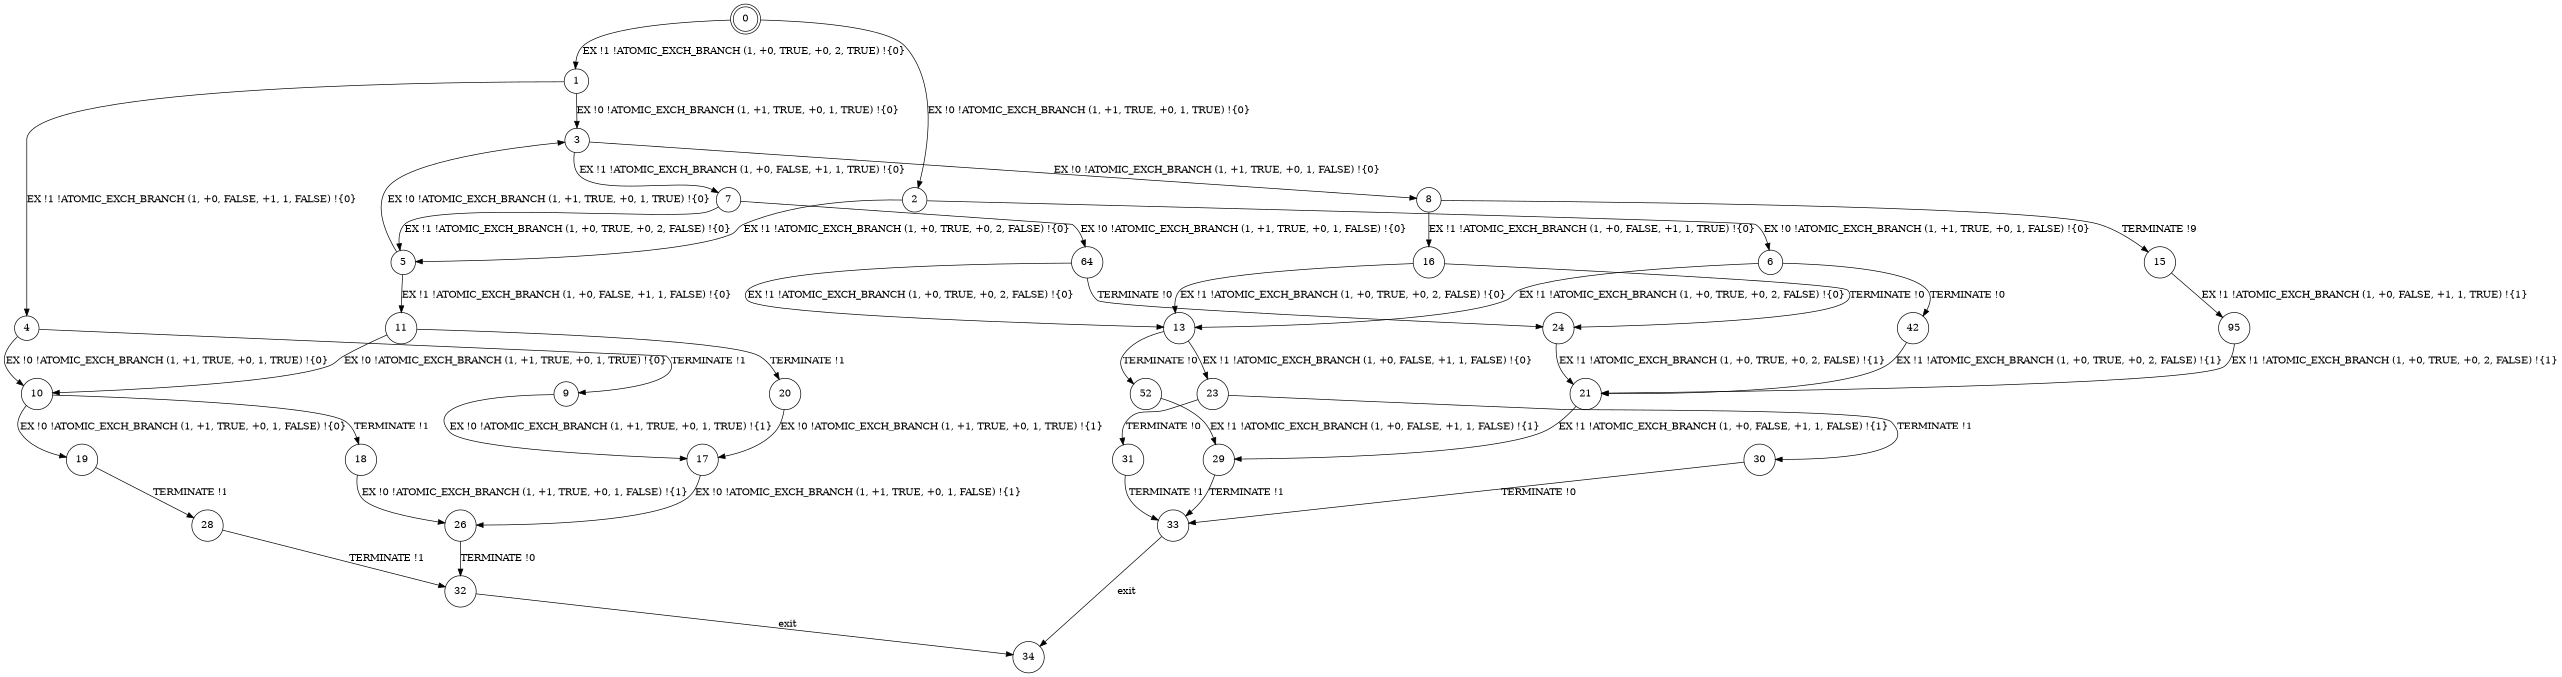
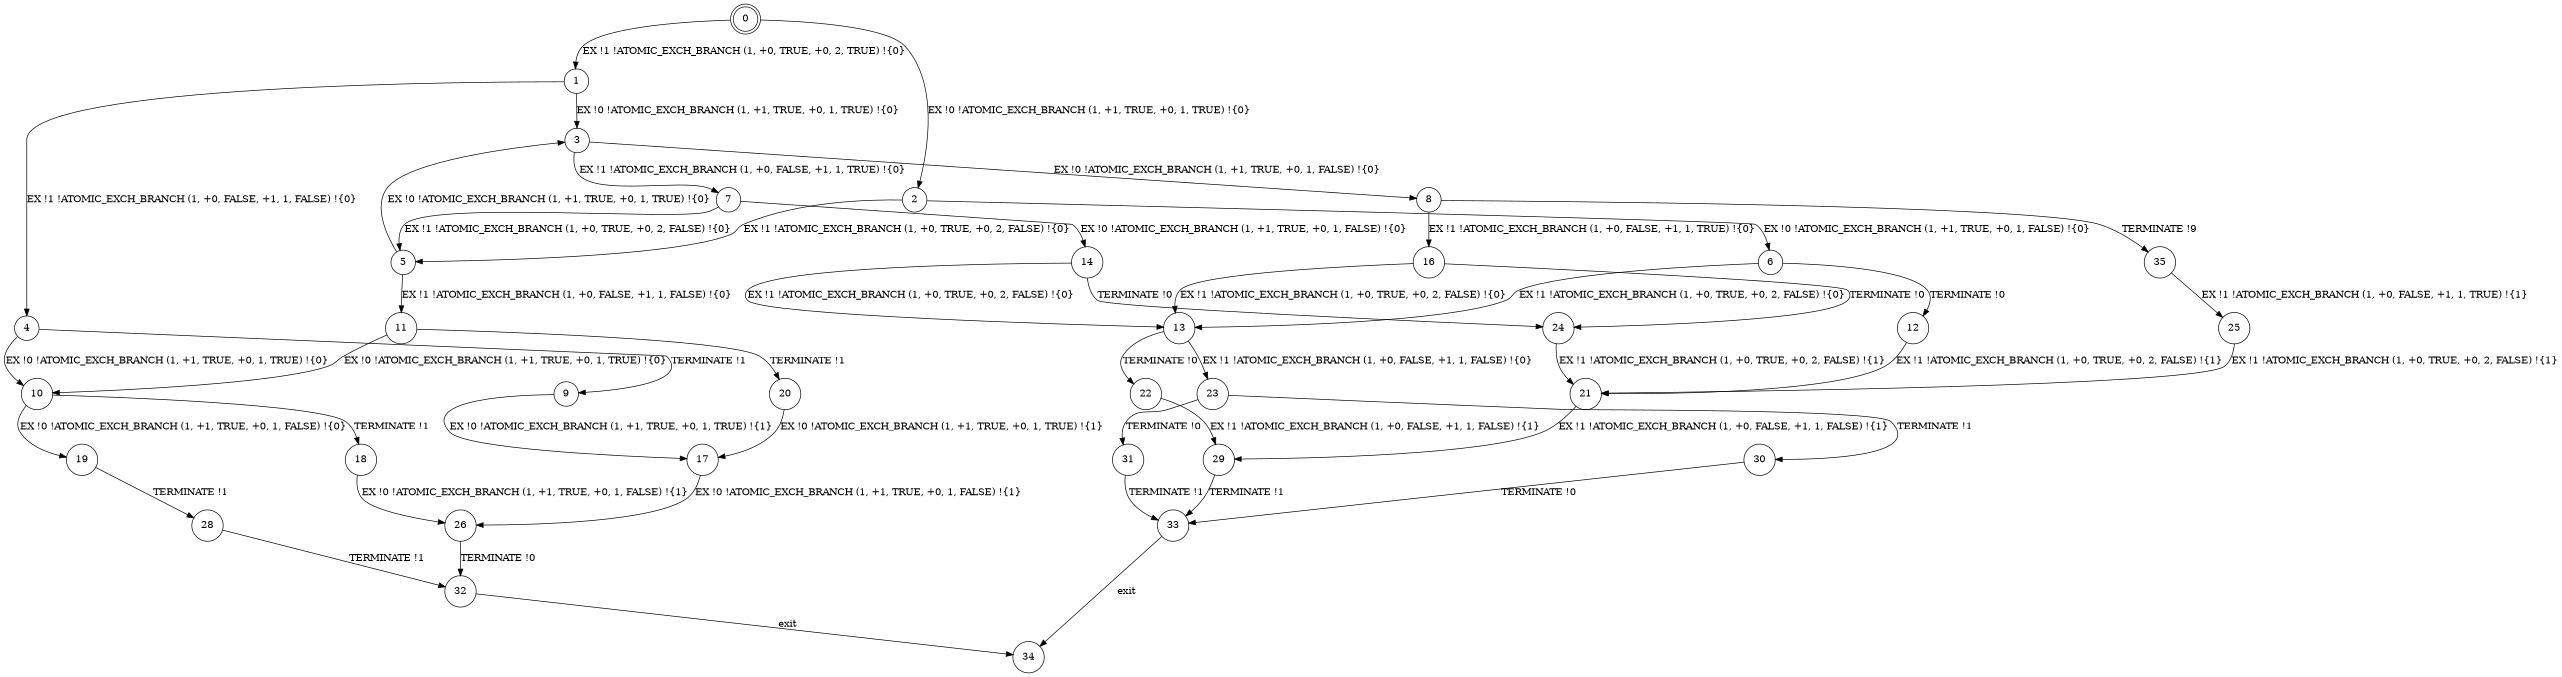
node "64": label "64" -> "14"
node "15": label "15" -> "35"
node "42": label "42" -> "12"
node "95": label "95" -> "25"
node "52": label "52" -> "22"
